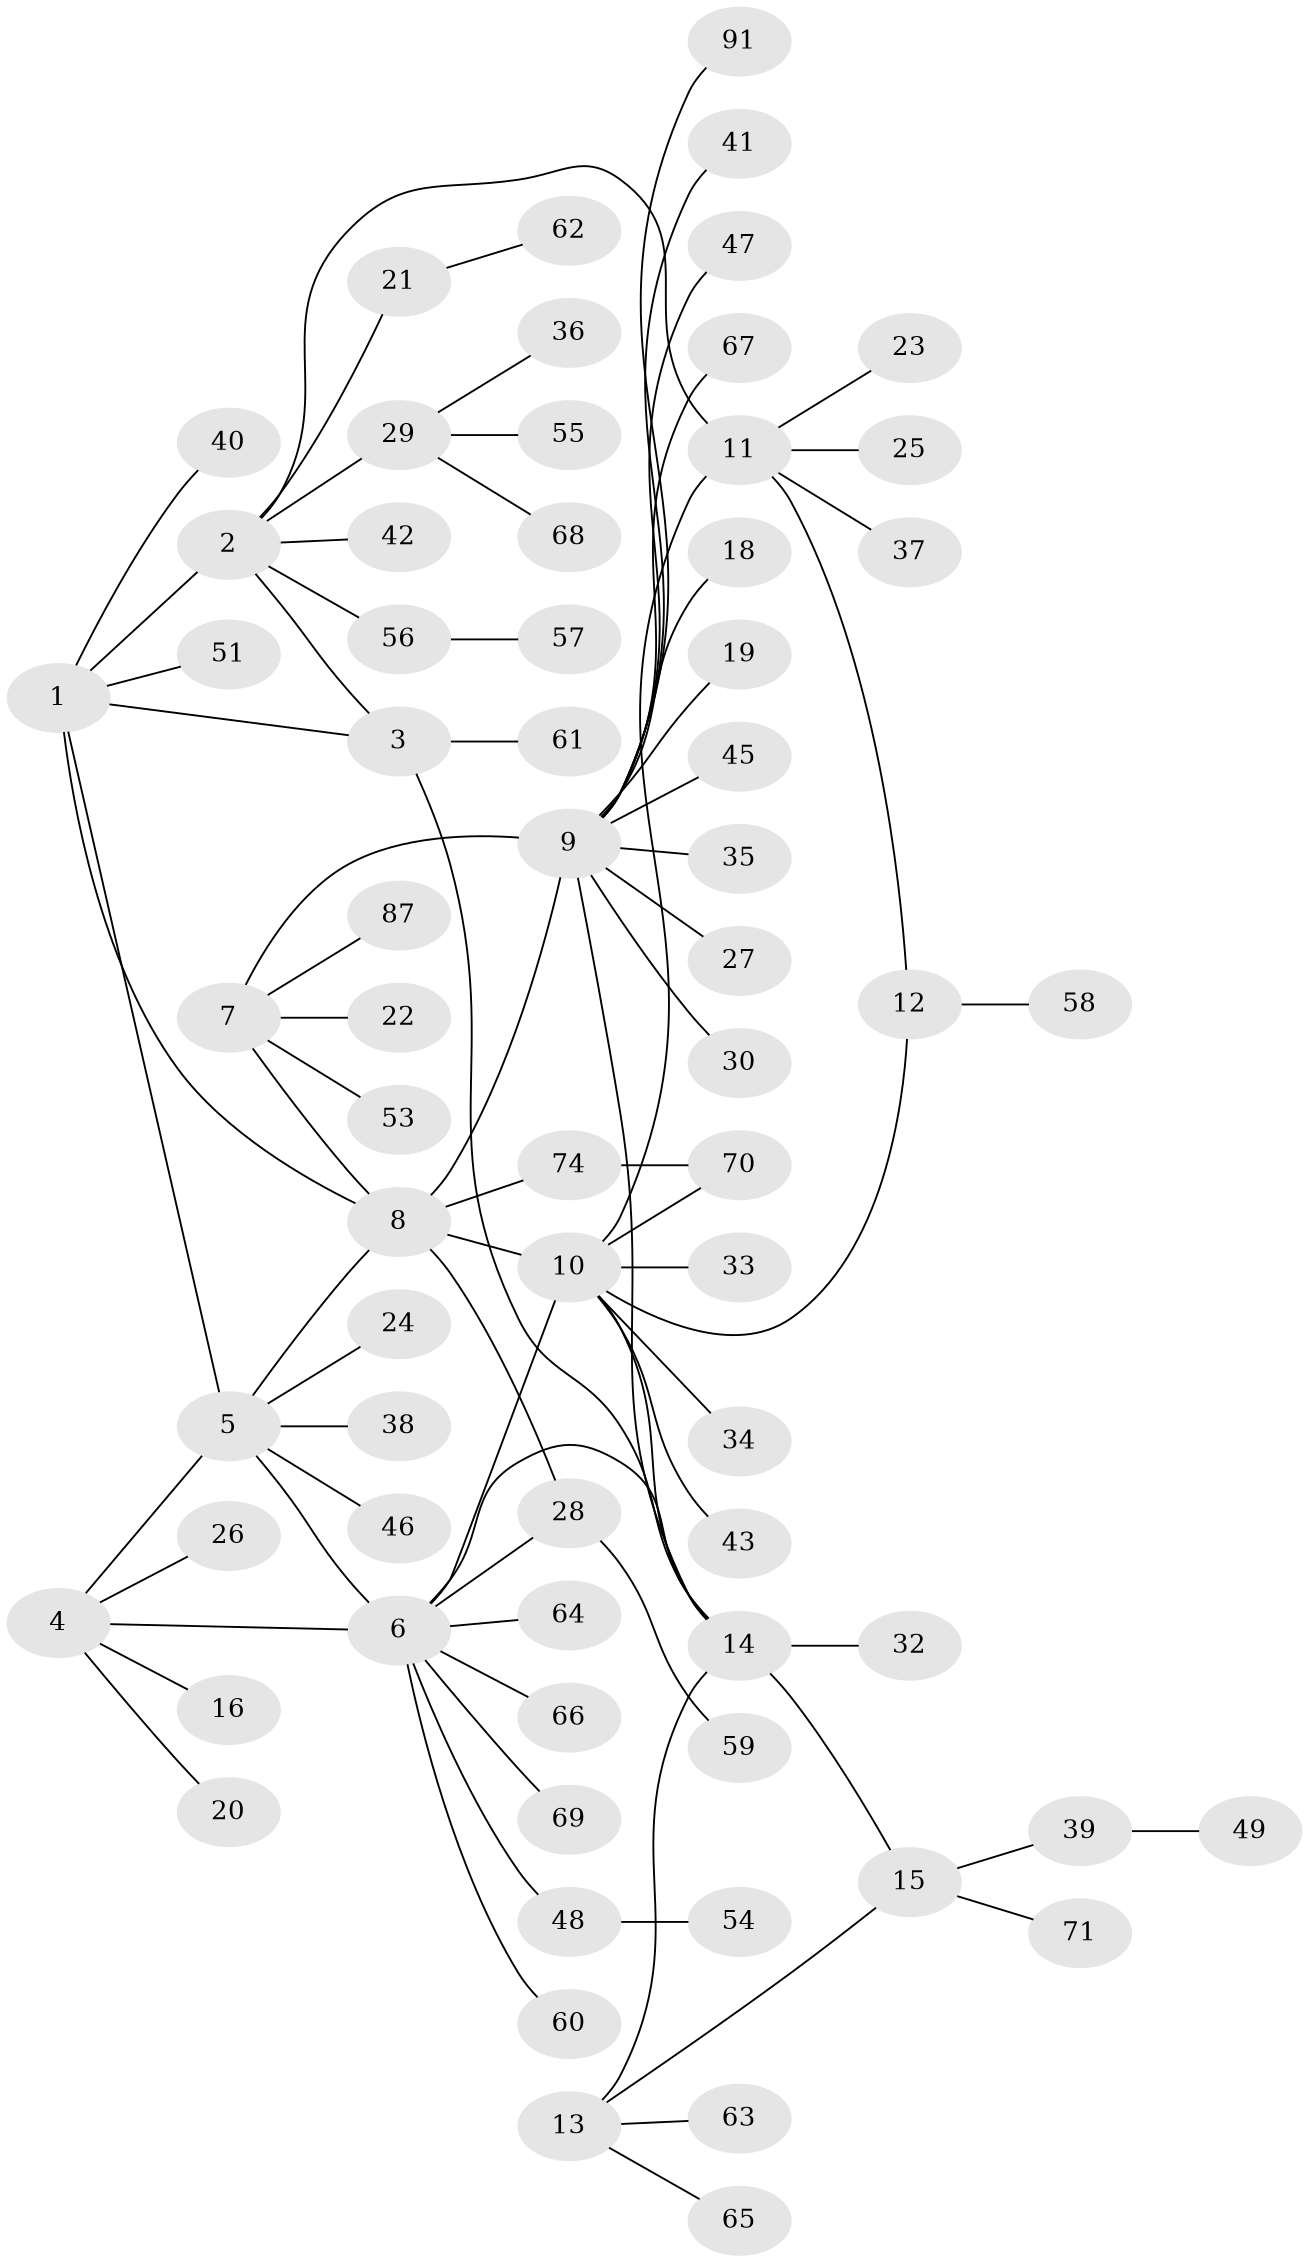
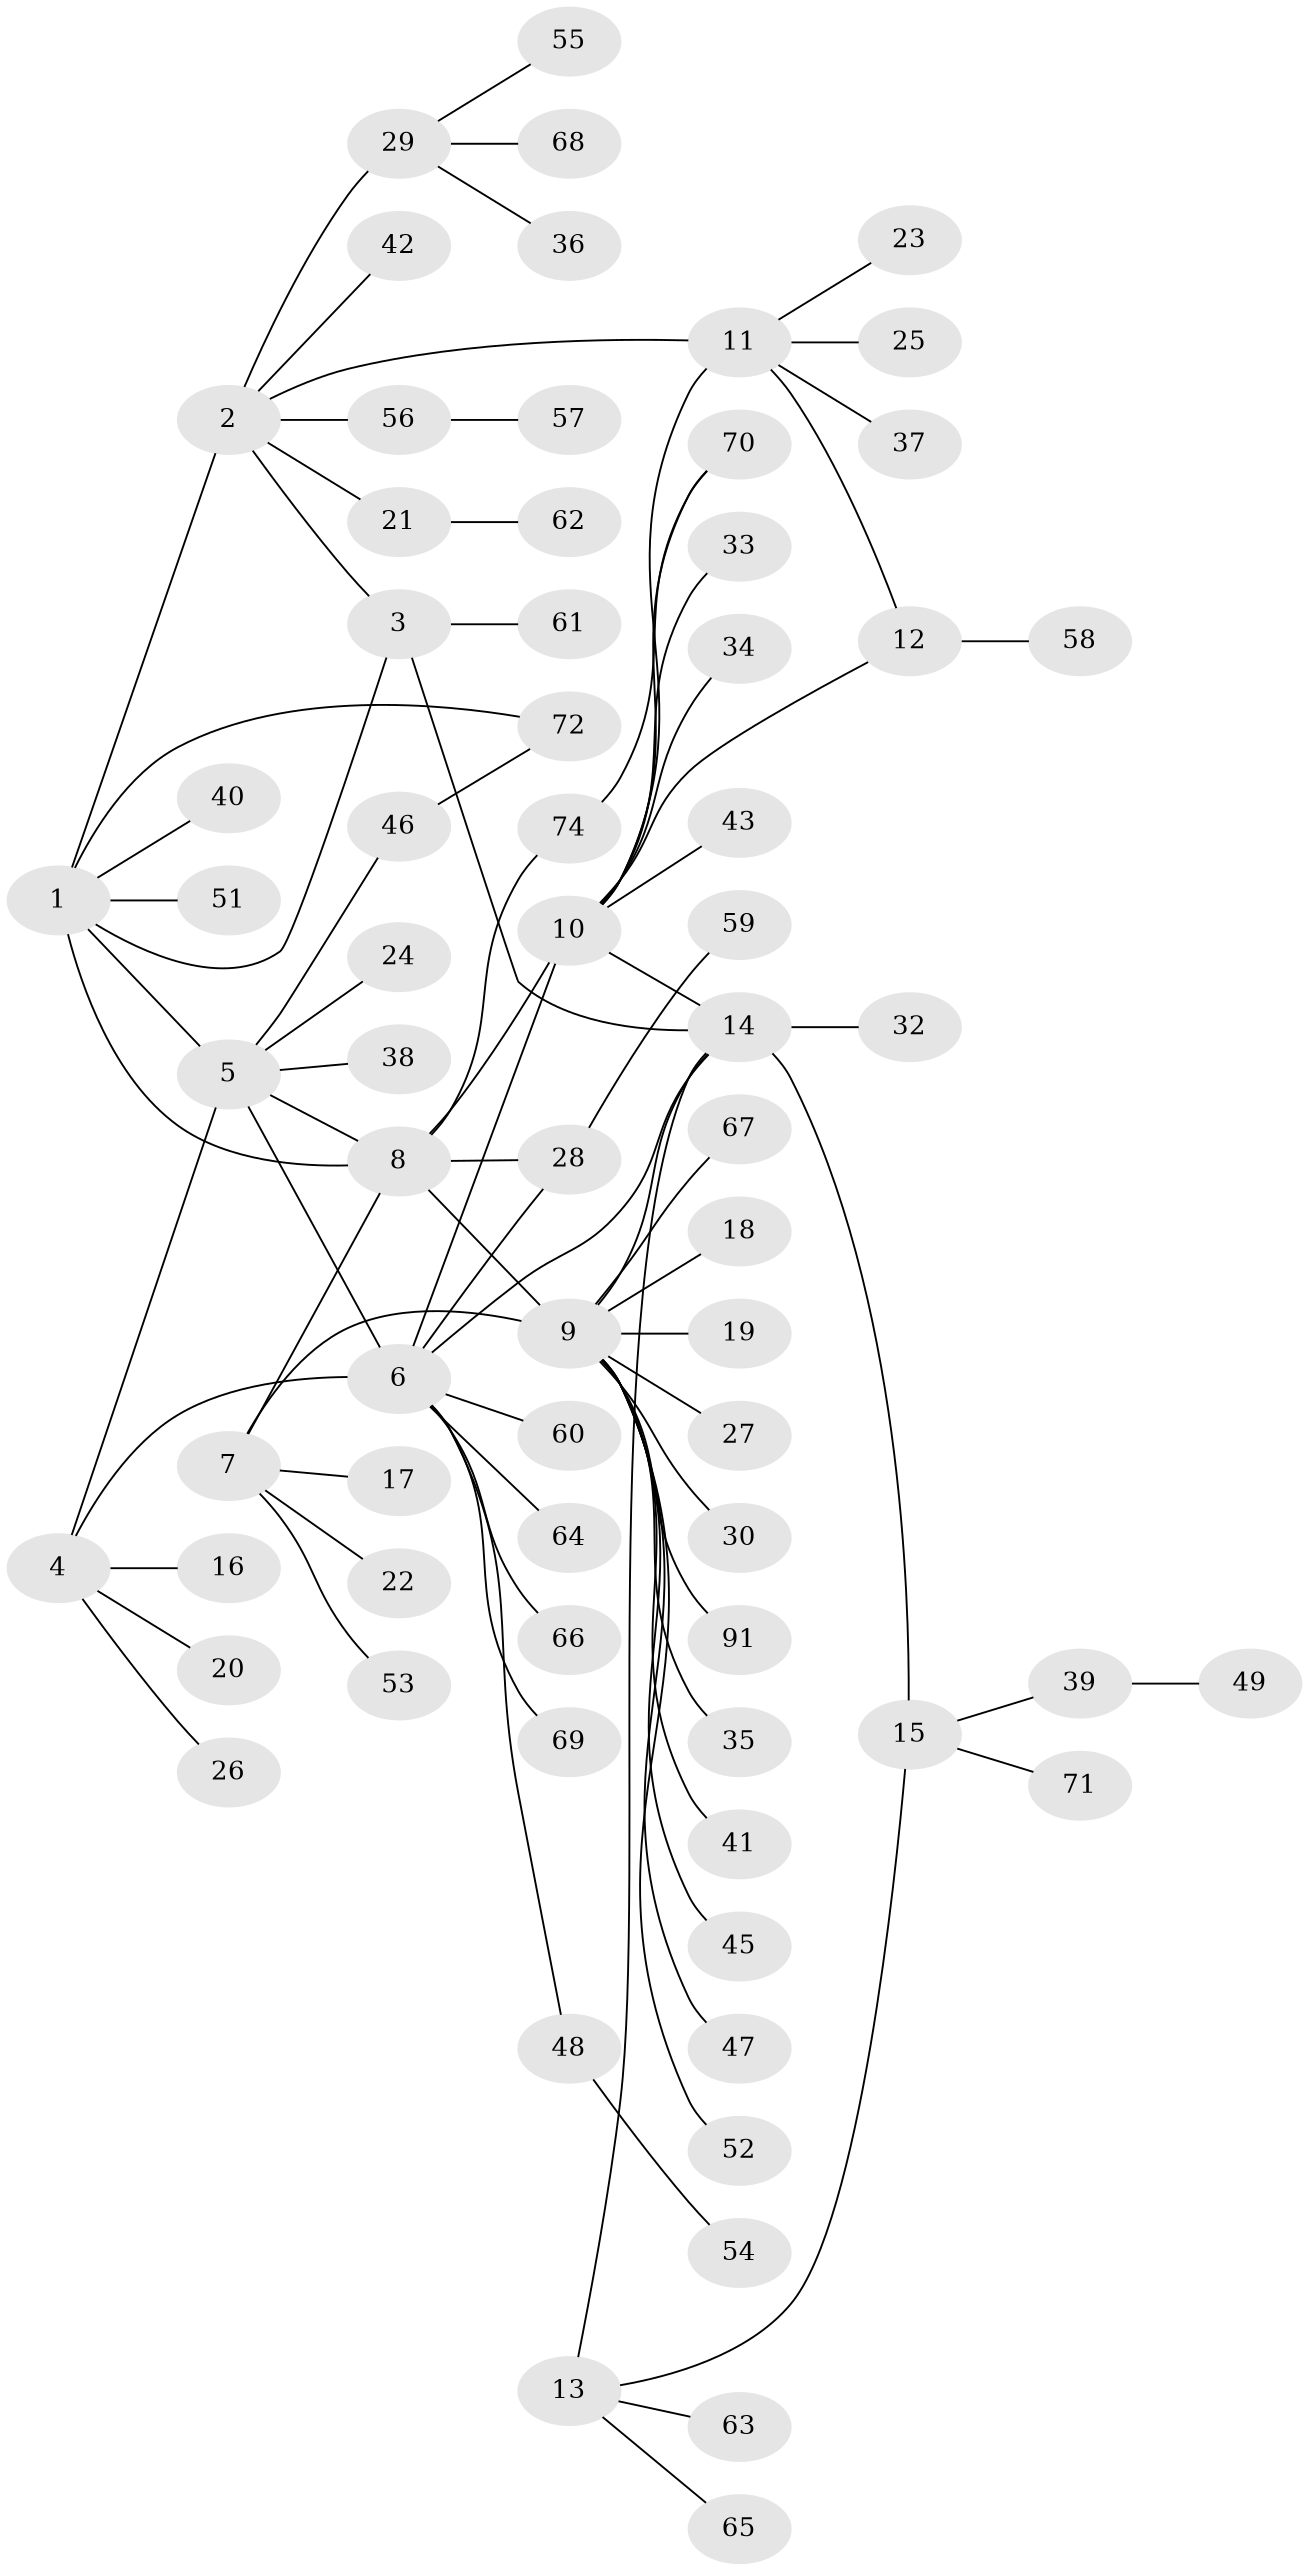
node "72": added
node "87": label "87" -> "17"
node "52": added
